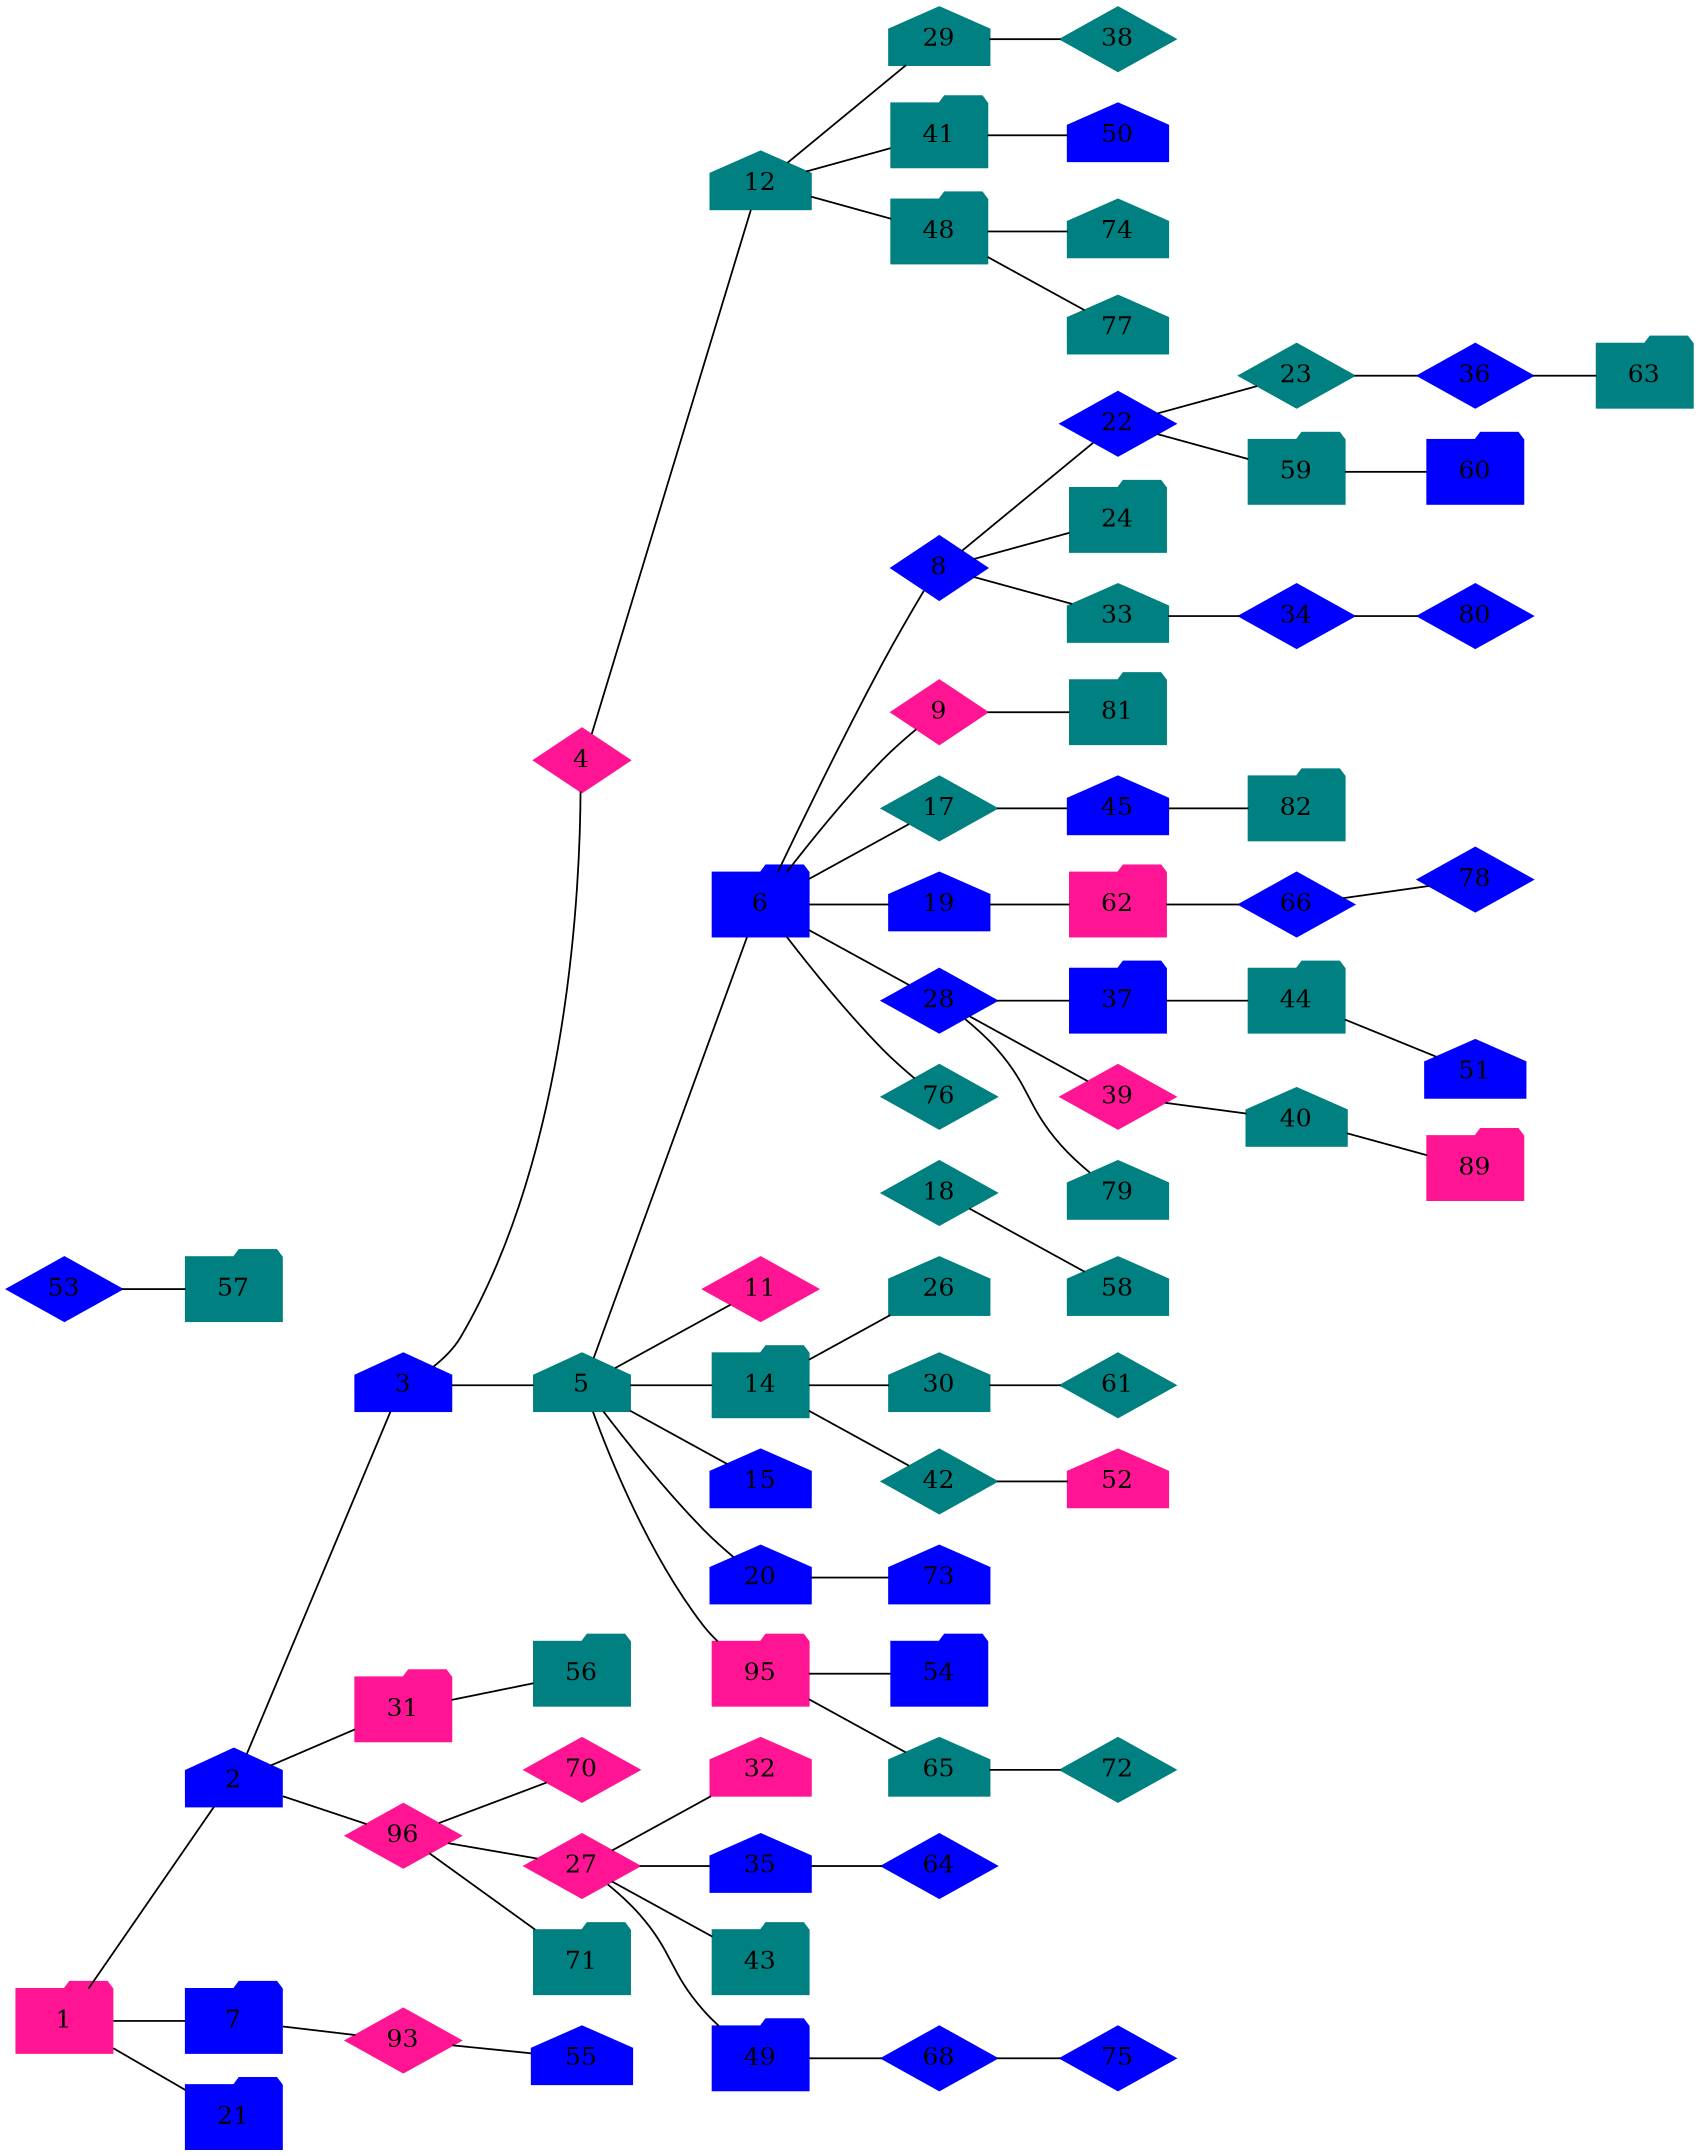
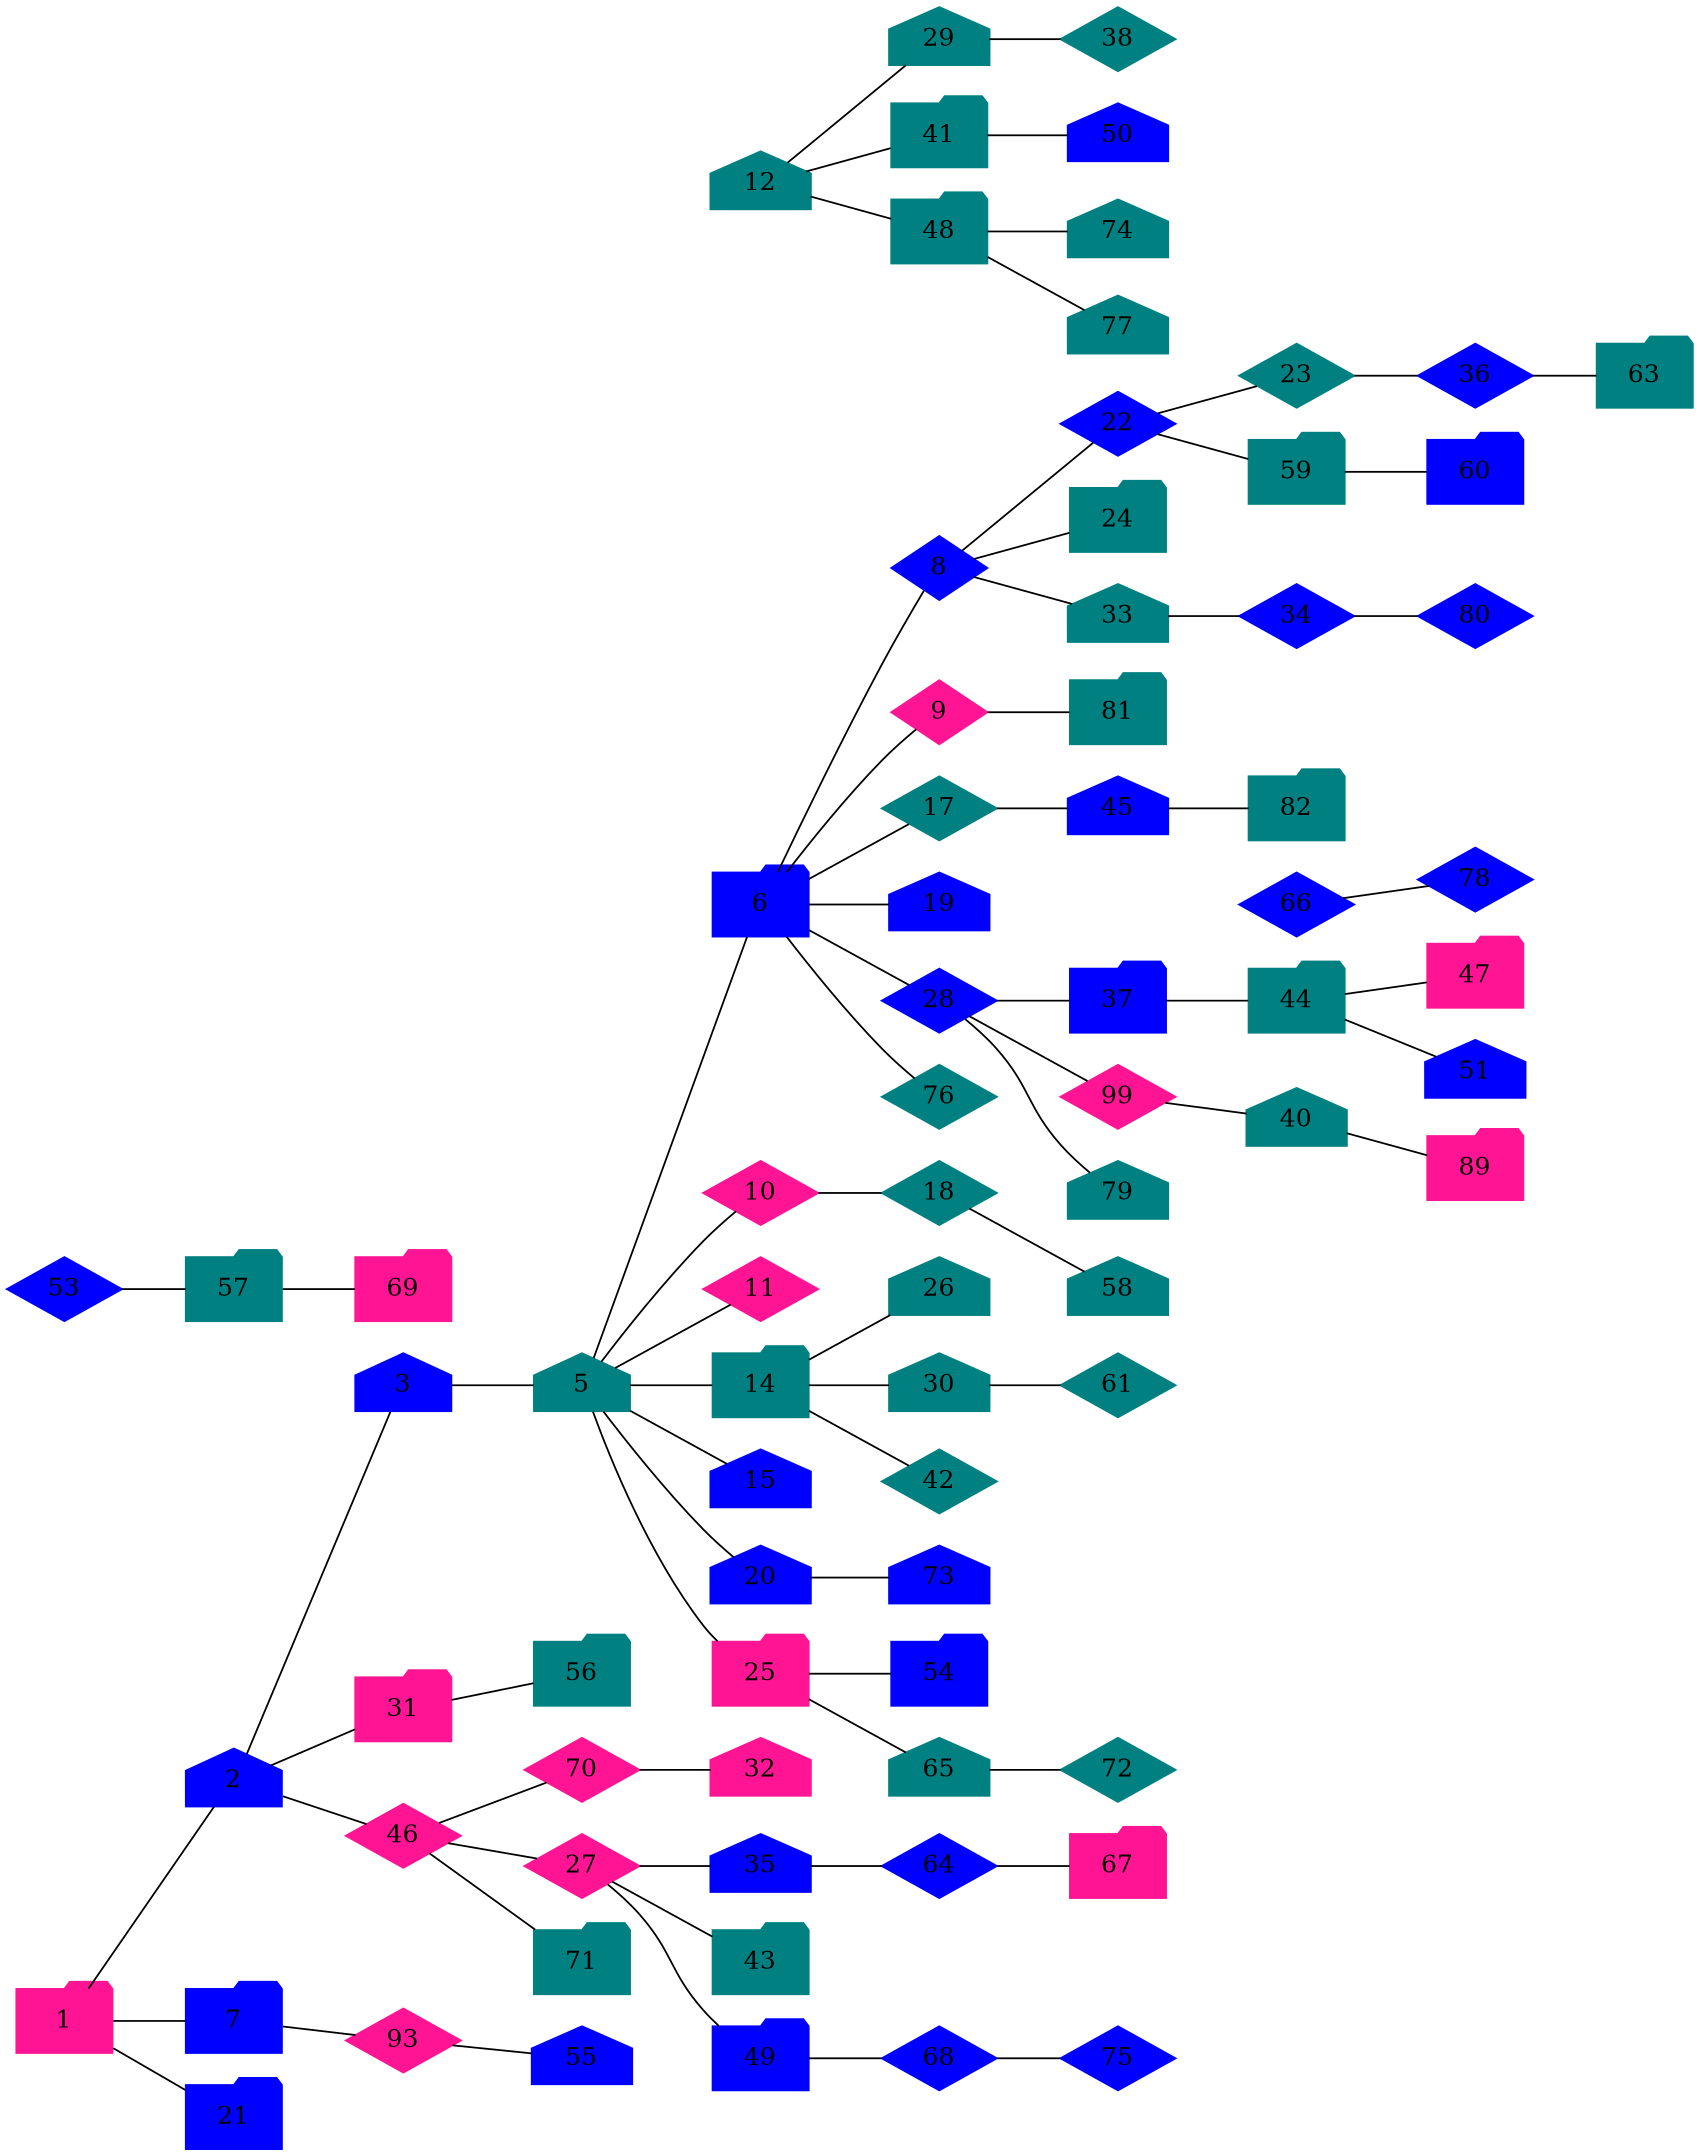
node "4": removed
node "62": removed
node "47": added
node "39": label "39" -> "99"
node "10": added
node "69": added
node "52": removed
node "95": label "95" -> "25"
edge "32" -- "27": now "32" -- "70"
node "96": label "96" -> "46"
node "67": added
